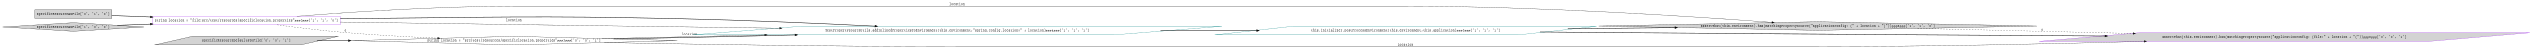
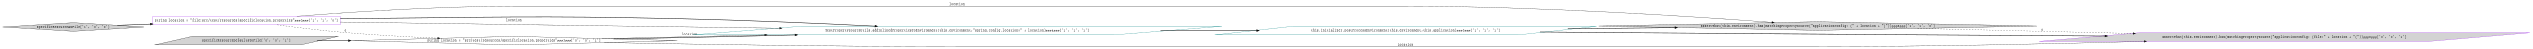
node "specificResourceAsFile['0', '1', '0']": removed
